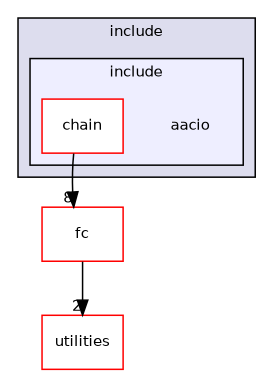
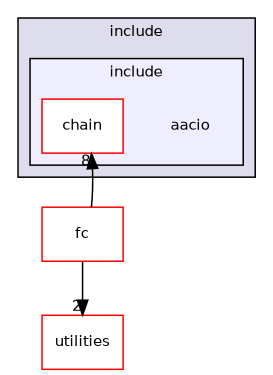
edge "chain" -> "fc": reversed
